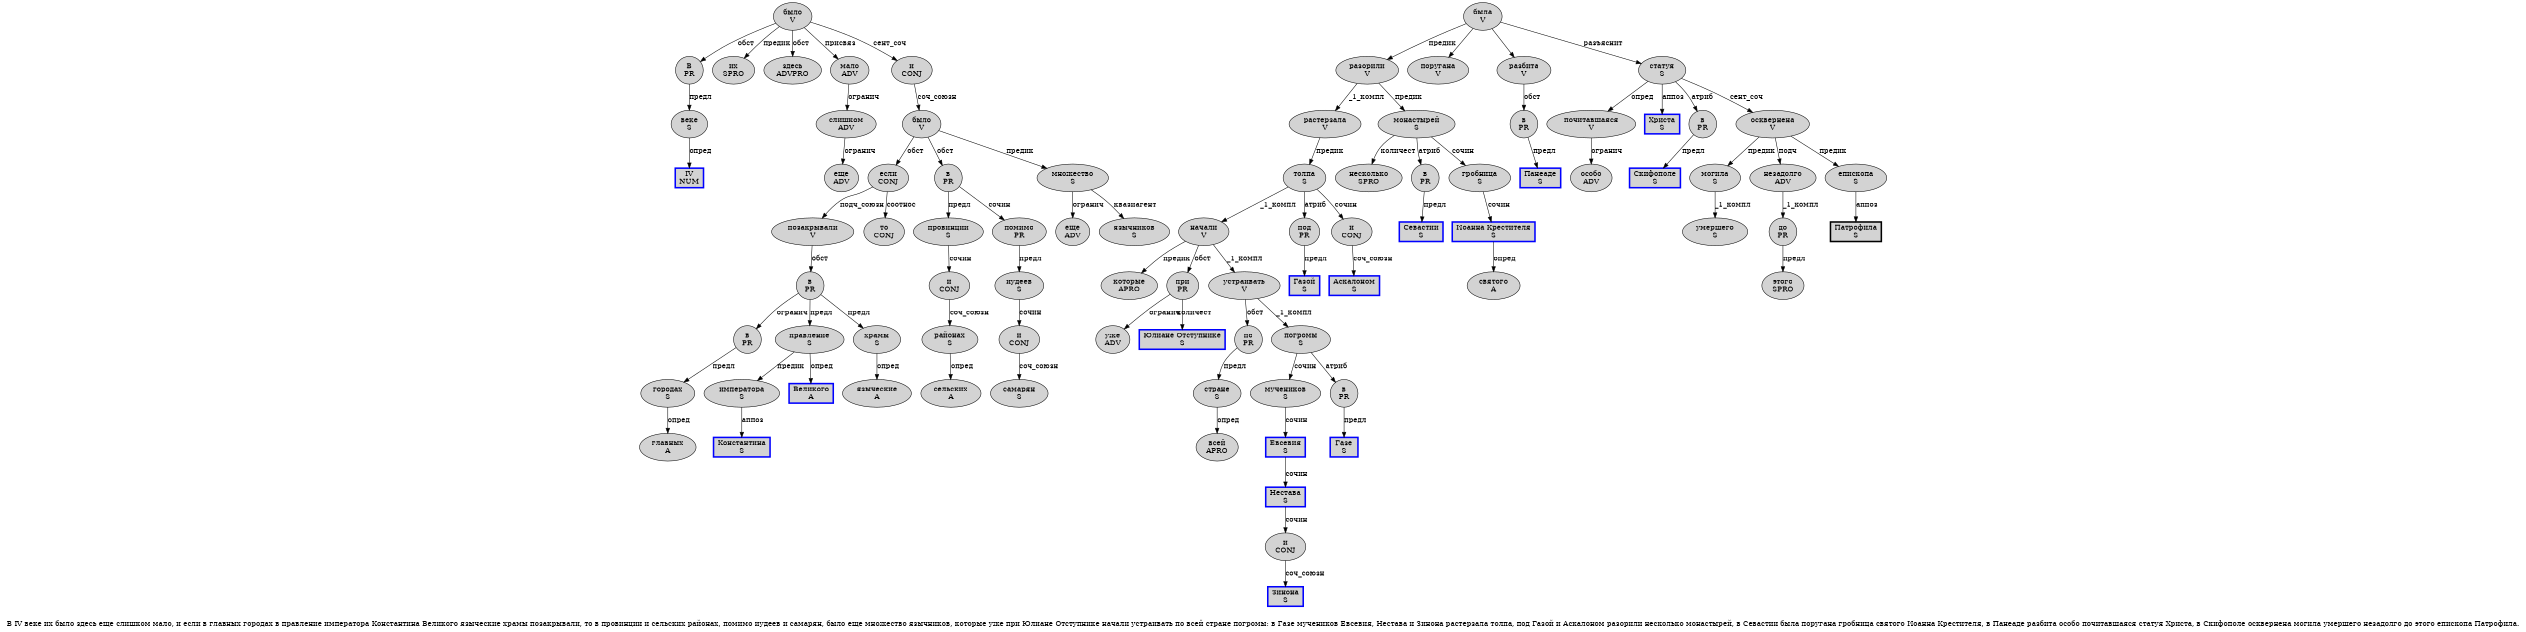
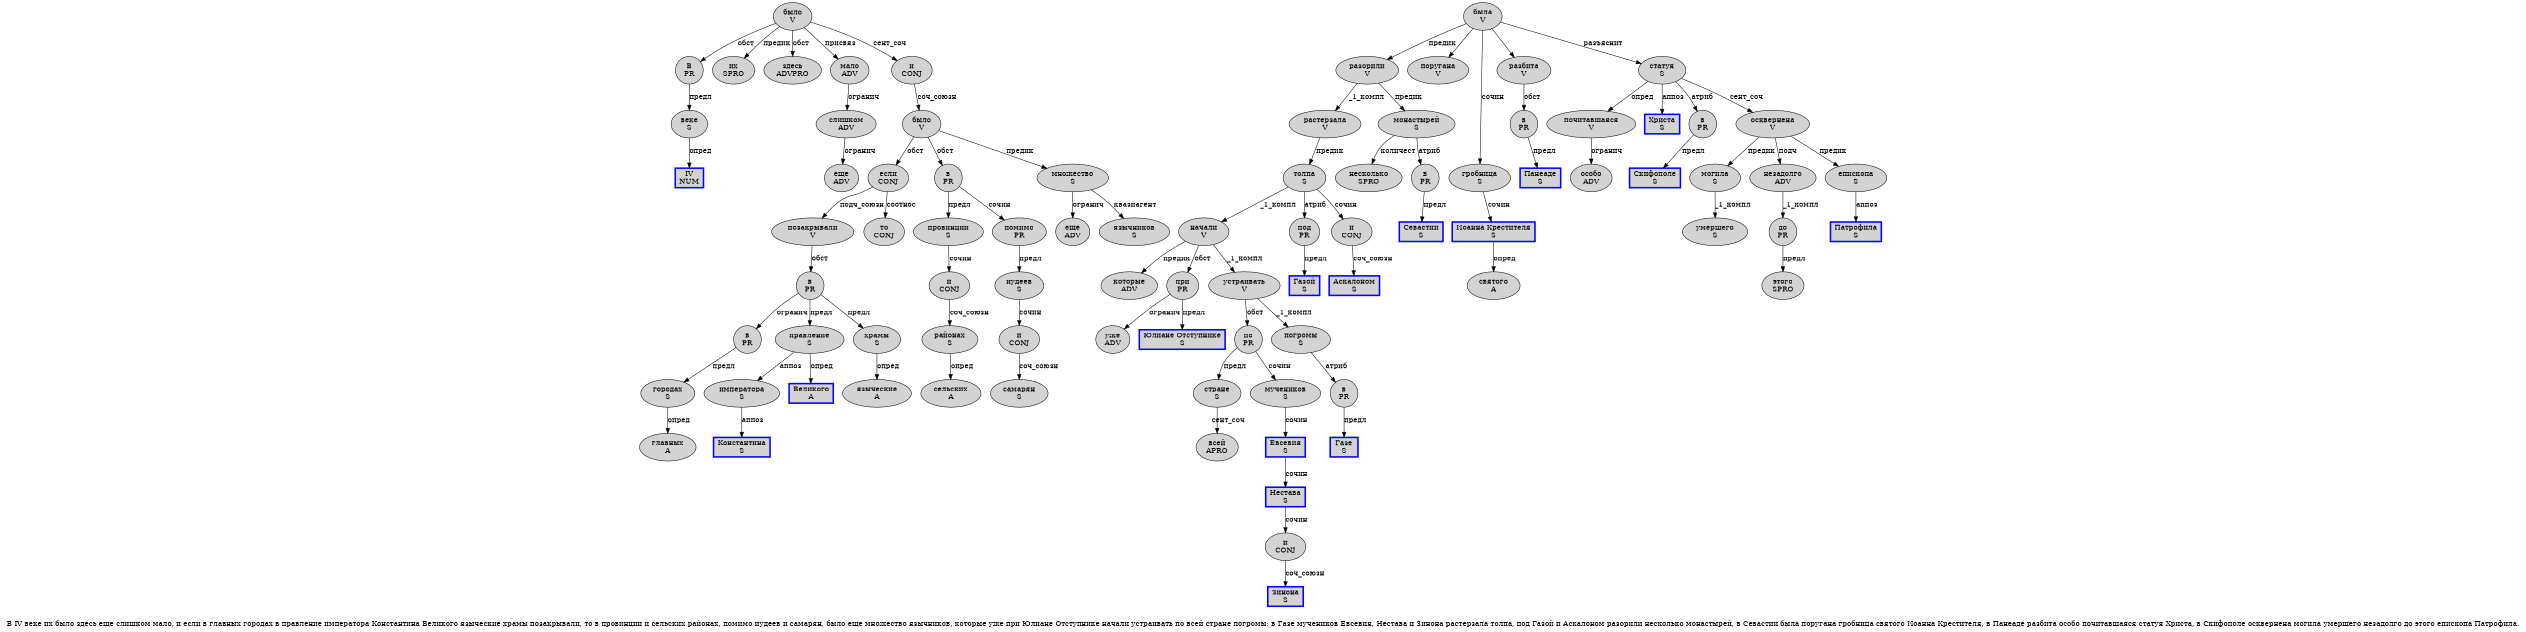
edge "монастырей S" -> "гробница S": now "была V" -> "гробница S"
node "Патрофила S": color black -> blue
node "которые APRO": label "которые APRO" -> "которые ADV"
edge "при PR" -> "Юлиане Отступнике S": label "количест" -> "предл"
edge "погромы S" -> "мучеников S": now "по PR" -> "мучеников S"
edge "правление S" -> "императора S": label "предик" -> "аппоз"
edge "стране S" -> "всей APRO": label "опред" -> "сент_соч"
